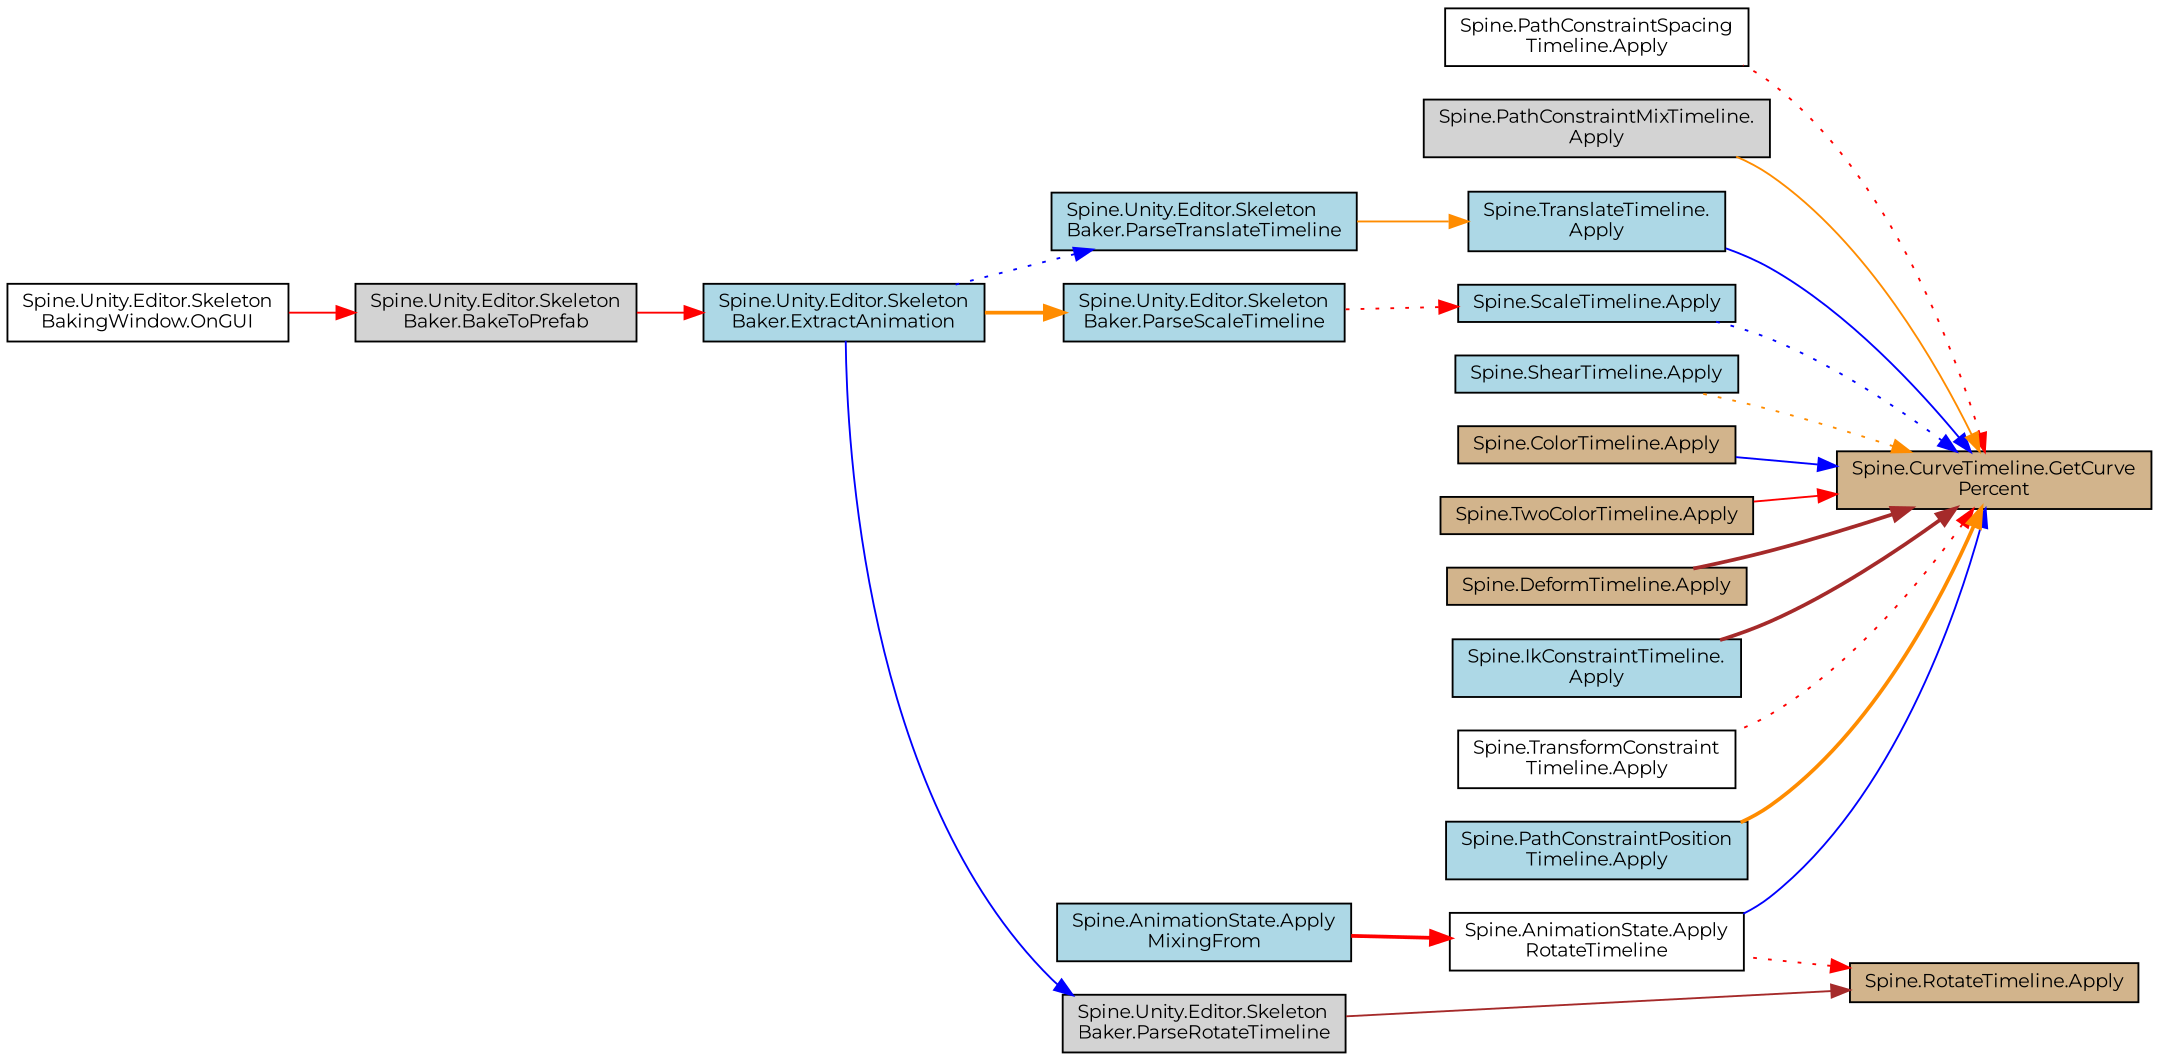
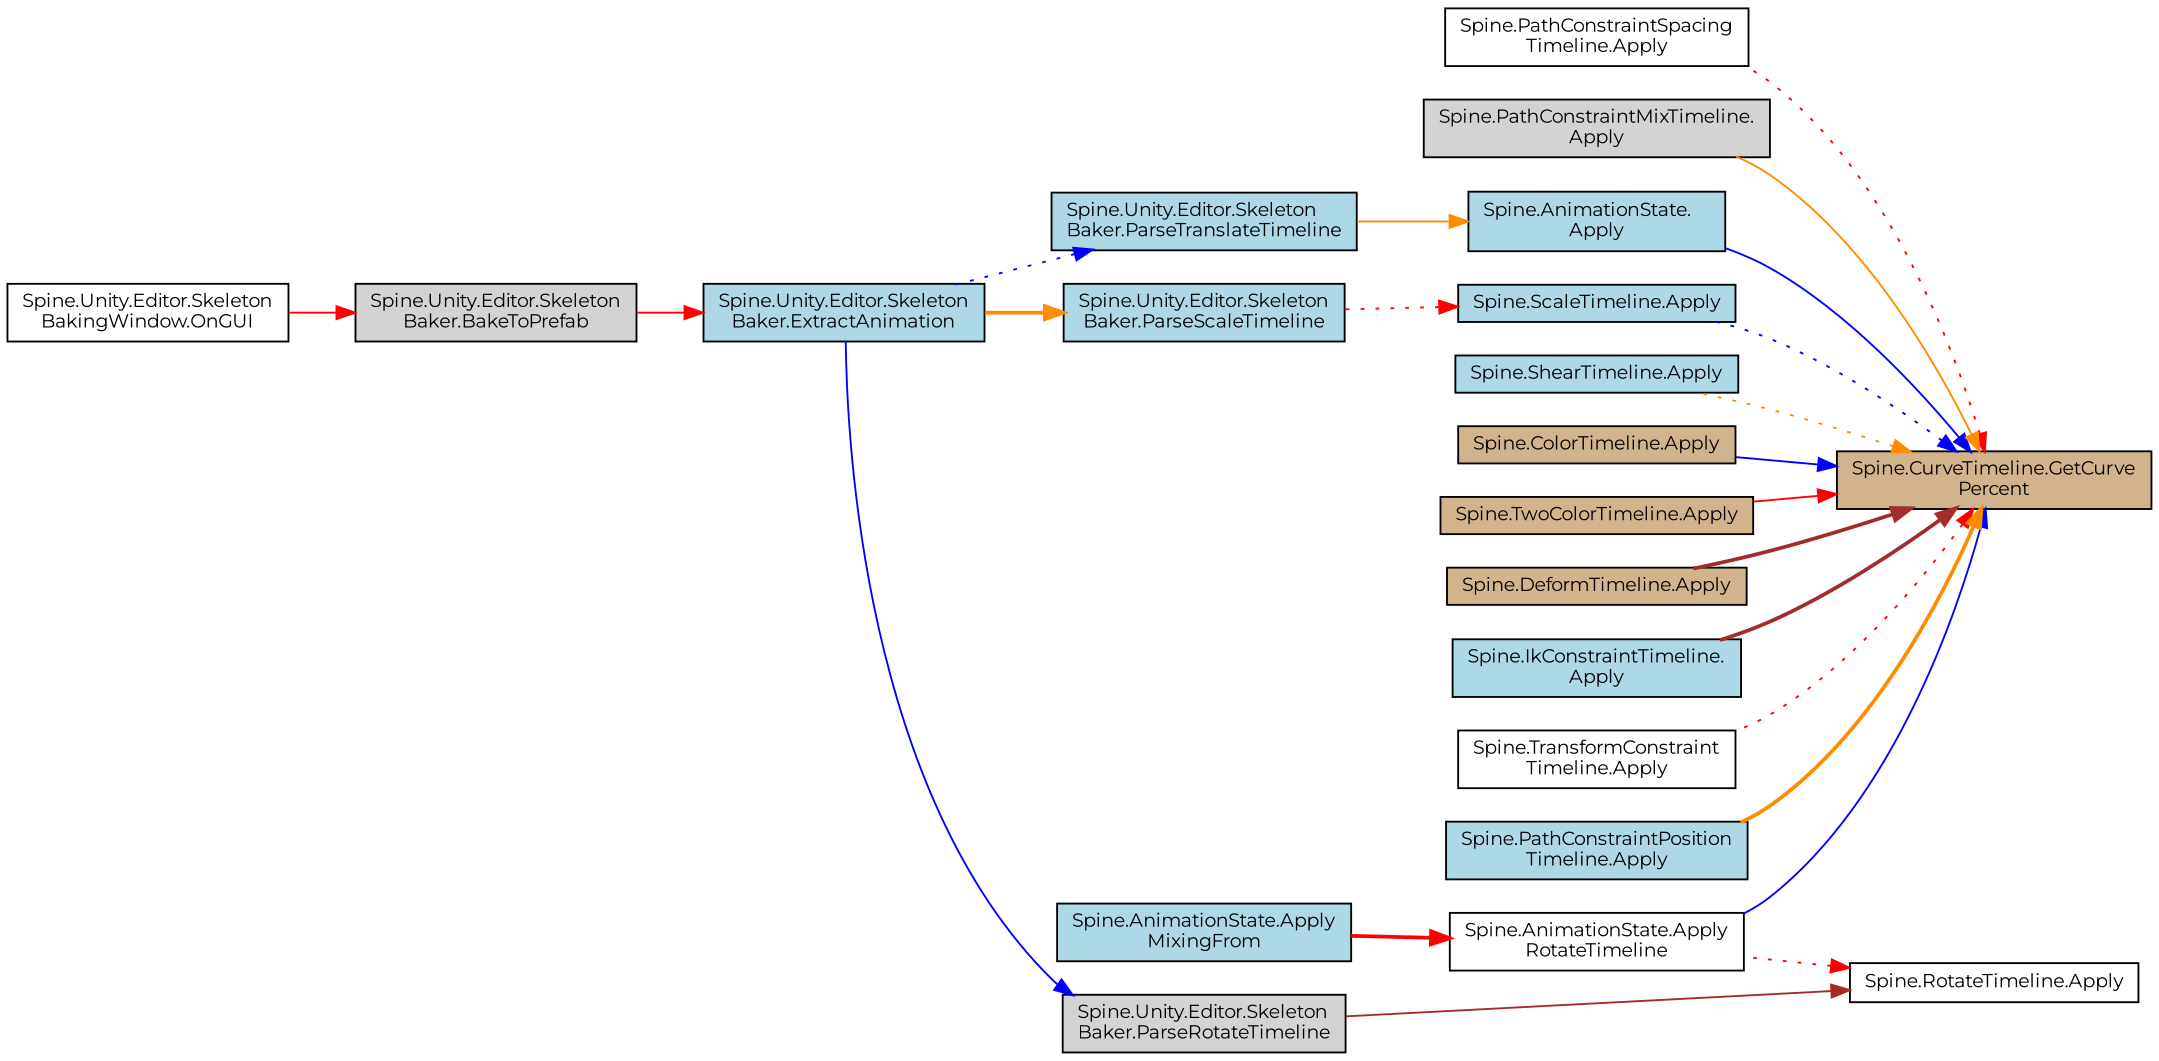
node "Spine.TranslateTimeline. Apply": label "Spine.TranslateTimeline. Apply" -> "Spine.AnimationState. Apply"
node "Spine.RotateTimeline.Apply": fillcolor tan -> white
